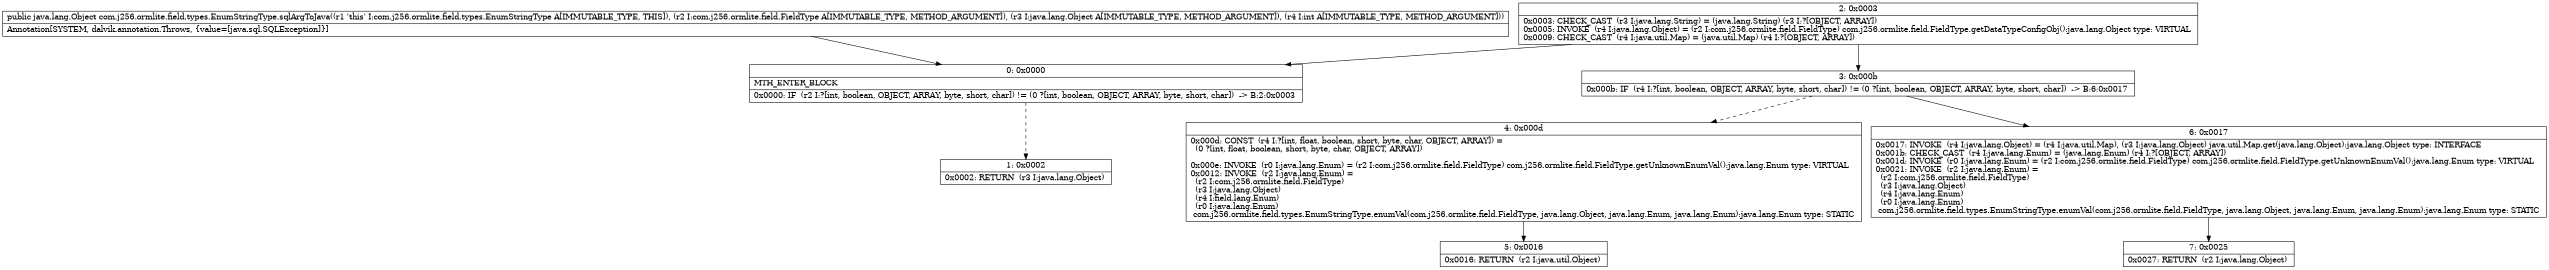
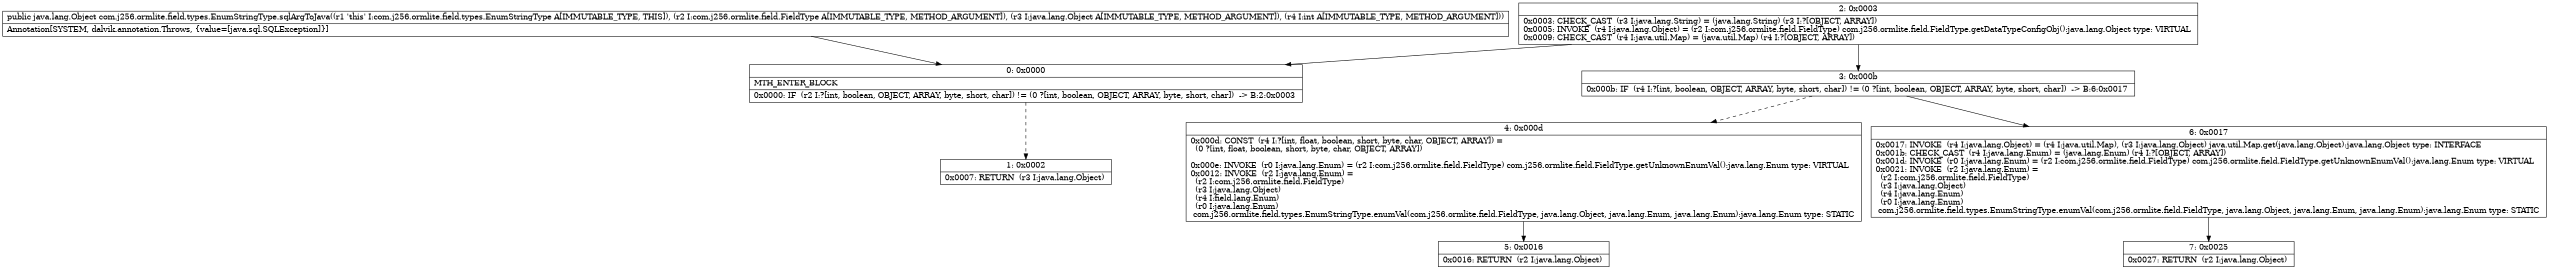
node "1: 0x0002": text "0x0002: RETURN  (r3 I:java.lang.Object)" -> "0x0007: RETURN  (r3 I:java.lang.Object)"
node "5: 0x0016": text "0x0016: RETURN  (r2 I:java.util.Object)" -> "0x0016: RETURN  (r2 I:java.lang.Object)"
